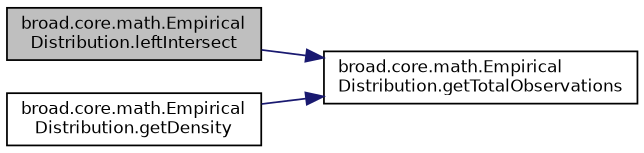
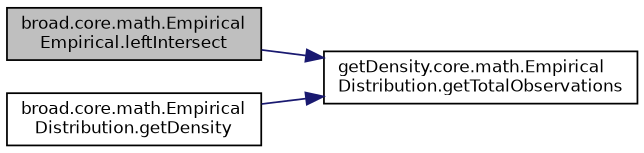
node "broad.core.math.Empirical Distribution.leftIntersect": label "broad.core.math.Empirical Distribution.leftIntersect" -> "broad.core.math.Empirical Empirical.leftIntersect"
node "broad.core.math.Empirical Distribution.getTotalObservations": label "broad.core.math.Empirical Distribution.getTotalObservations" -> "getDensity.core.math.Empirical Distribution.getTotalObservations"
